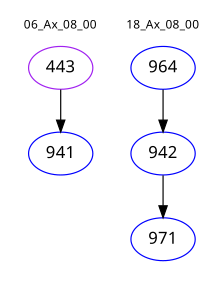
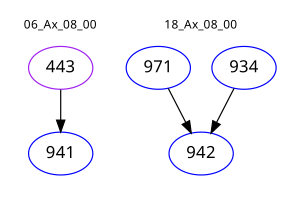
node "964": label "964" -> "934"
edge "942" -> "971": reversed
